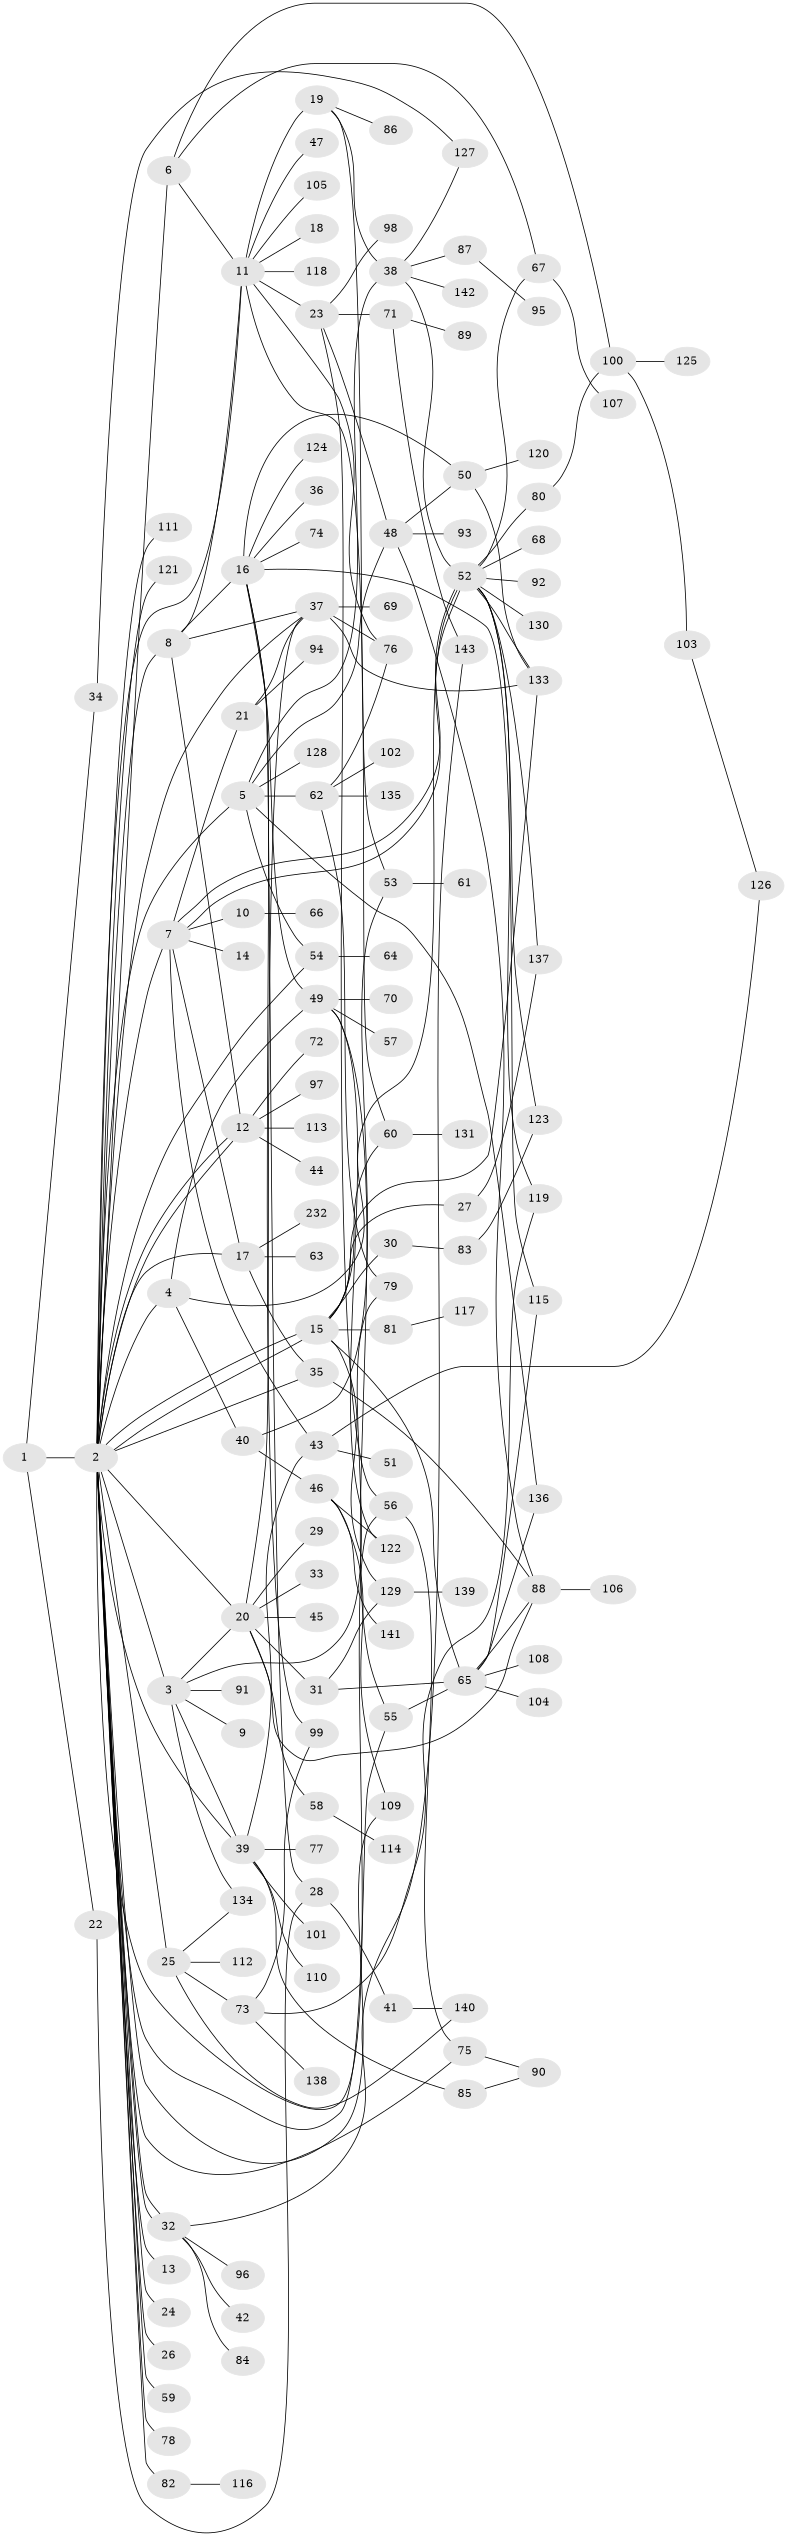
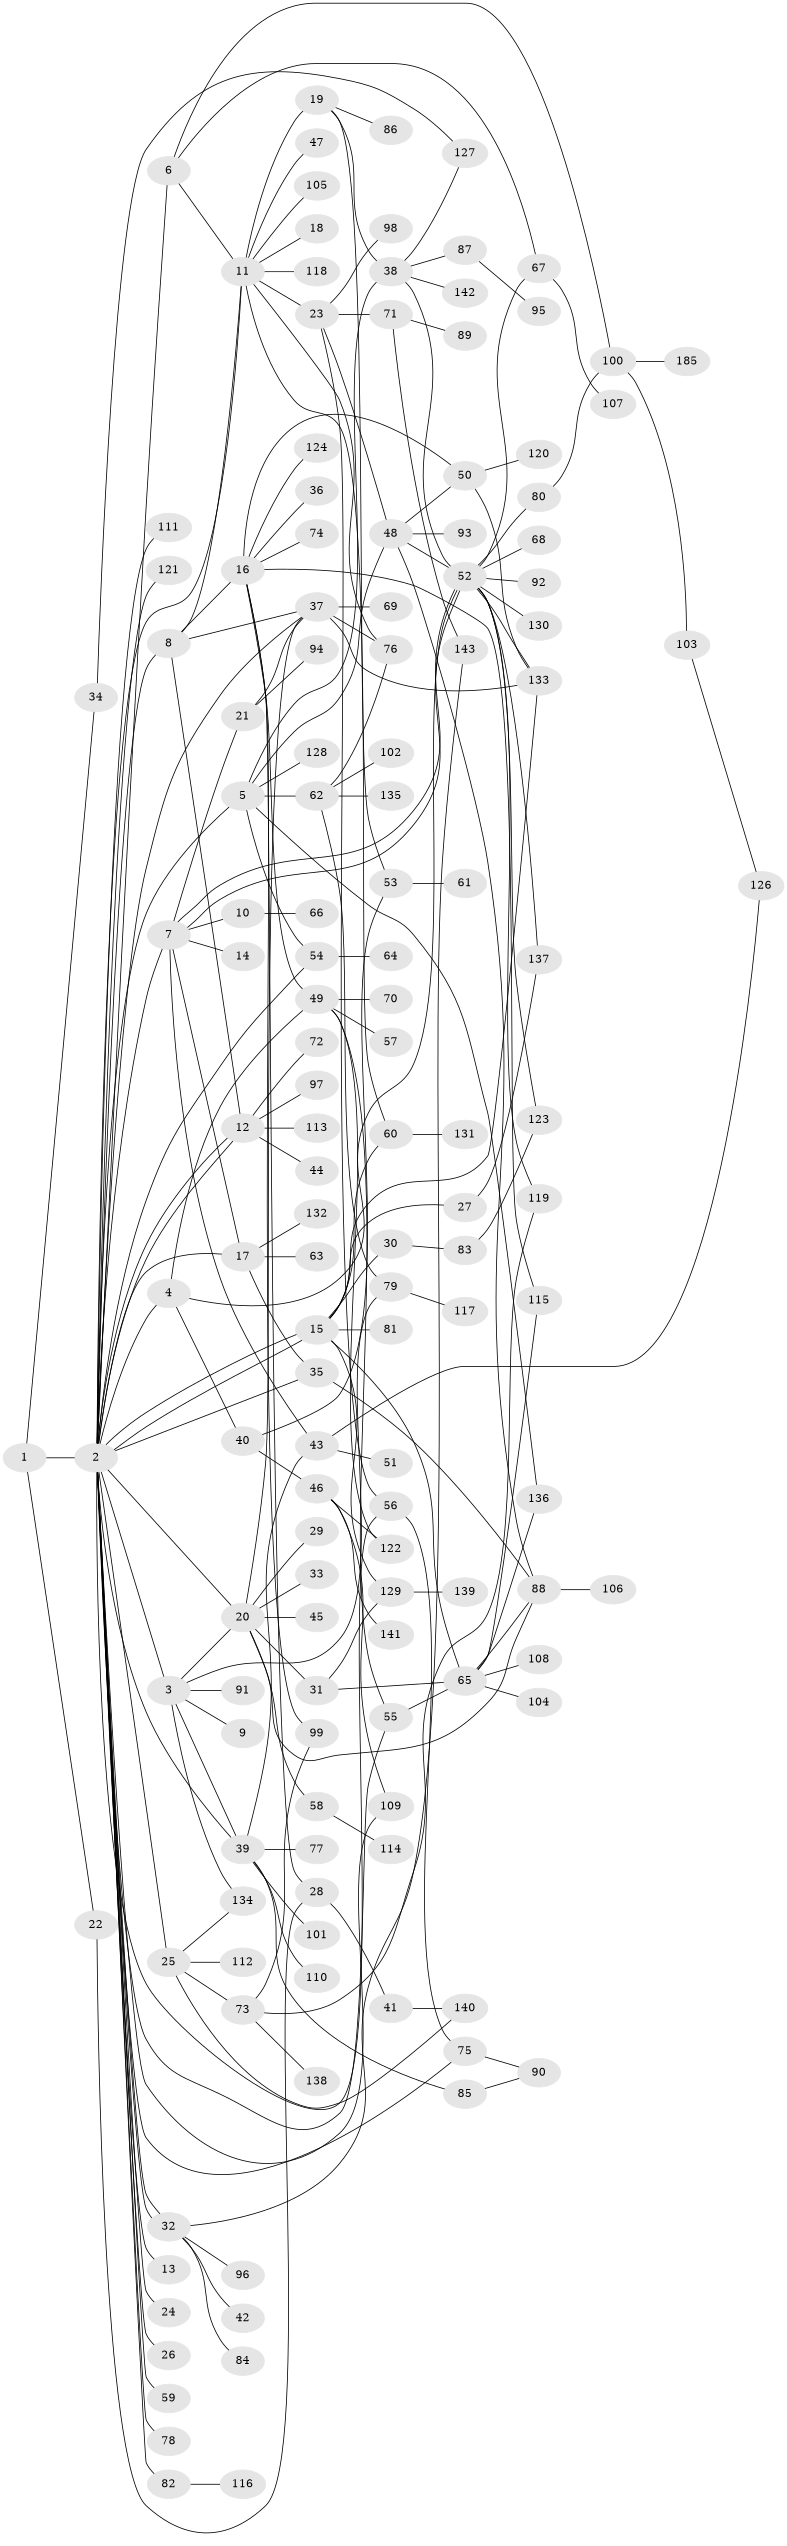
node "125": label "125" -> "185"
edge "48" -- "52": added
node "232": label "232" -> "132"
edge "117" -- "81": now "117" -- "79"
